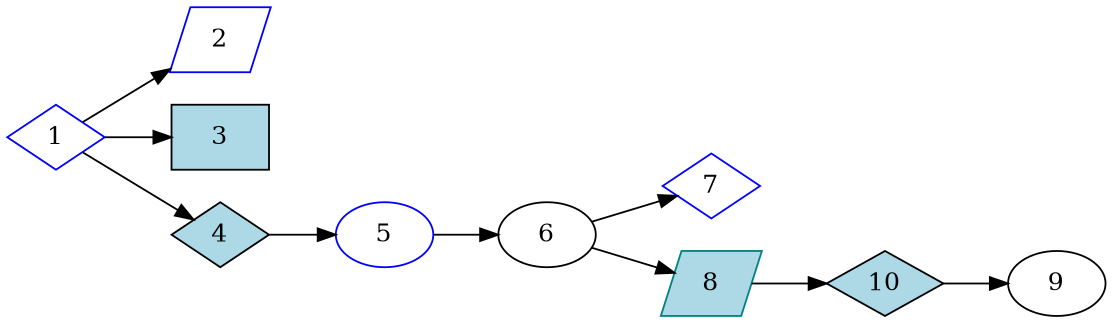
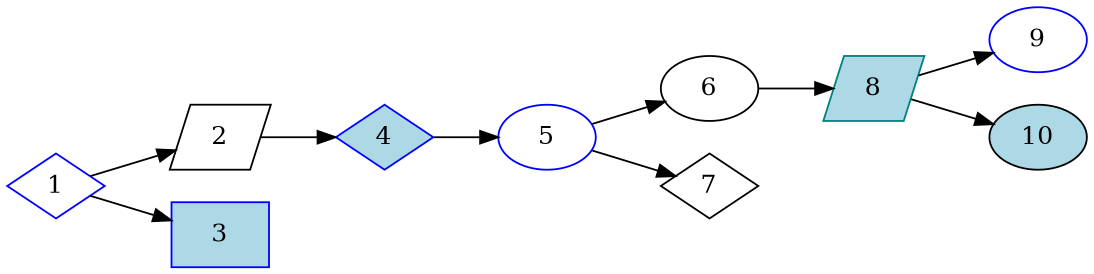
node "2": color blue -> black
node "3": color black -> blue
edge "1" -> "4": now "2" -> "4"
node "7": color blue -> black
edge "6" -> "7": now "5" -> "7"
node "4": color black -> blue
node "10": shape diamond -> ellipse
edge "10" -> "9": now "8" -> "9"
node "9": color black -> blue
